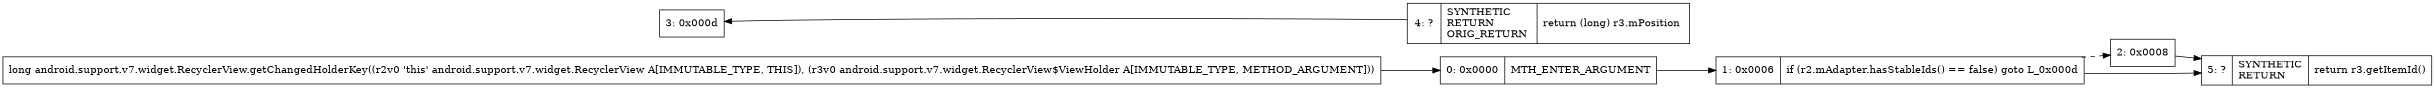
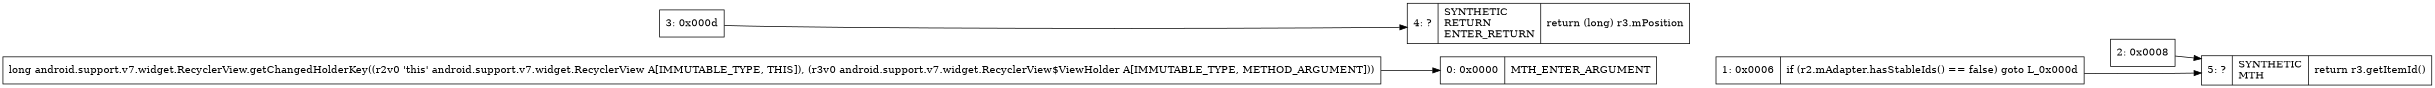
edge "4: ?" -> "3: 0x000d": reversed
node "4: ?": text "ORIG_RETURN" -> "ENTER_RETURN"
edge "1: 0x0006" -> "2: 0x0008": removed
edge "0: 0x0000" -> "1: 0x0006": removed
node "5: ?": text "RETURN" -> "MTH"
